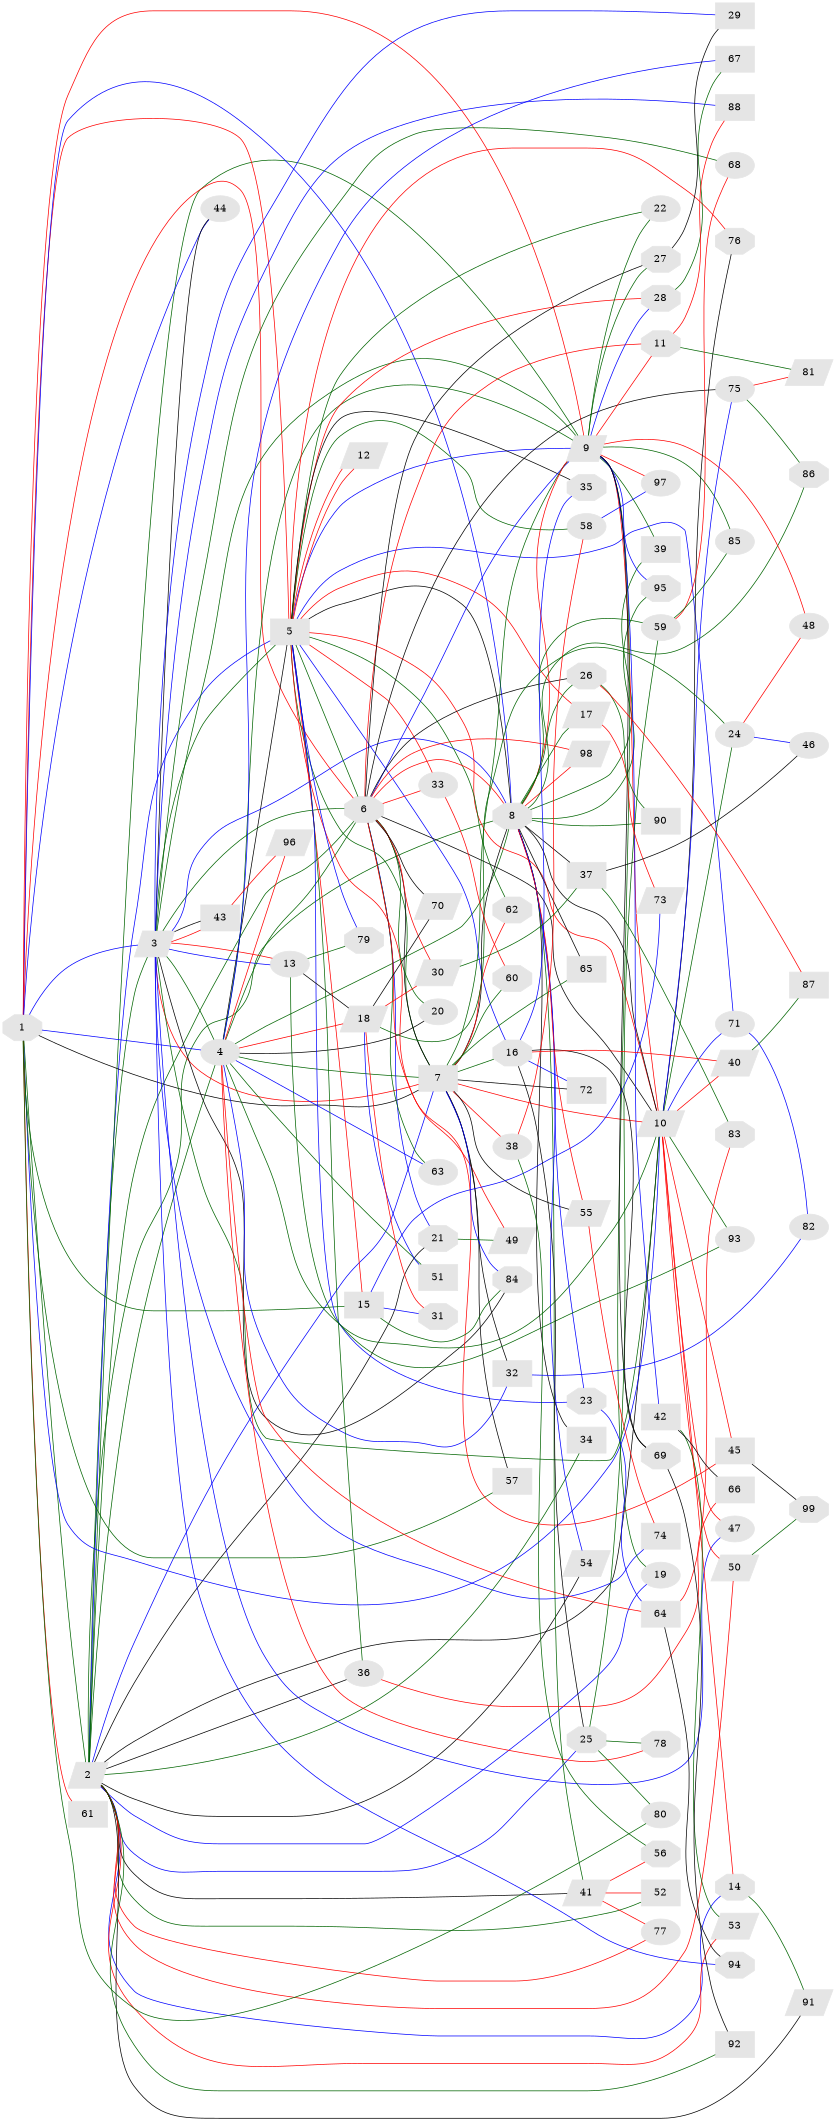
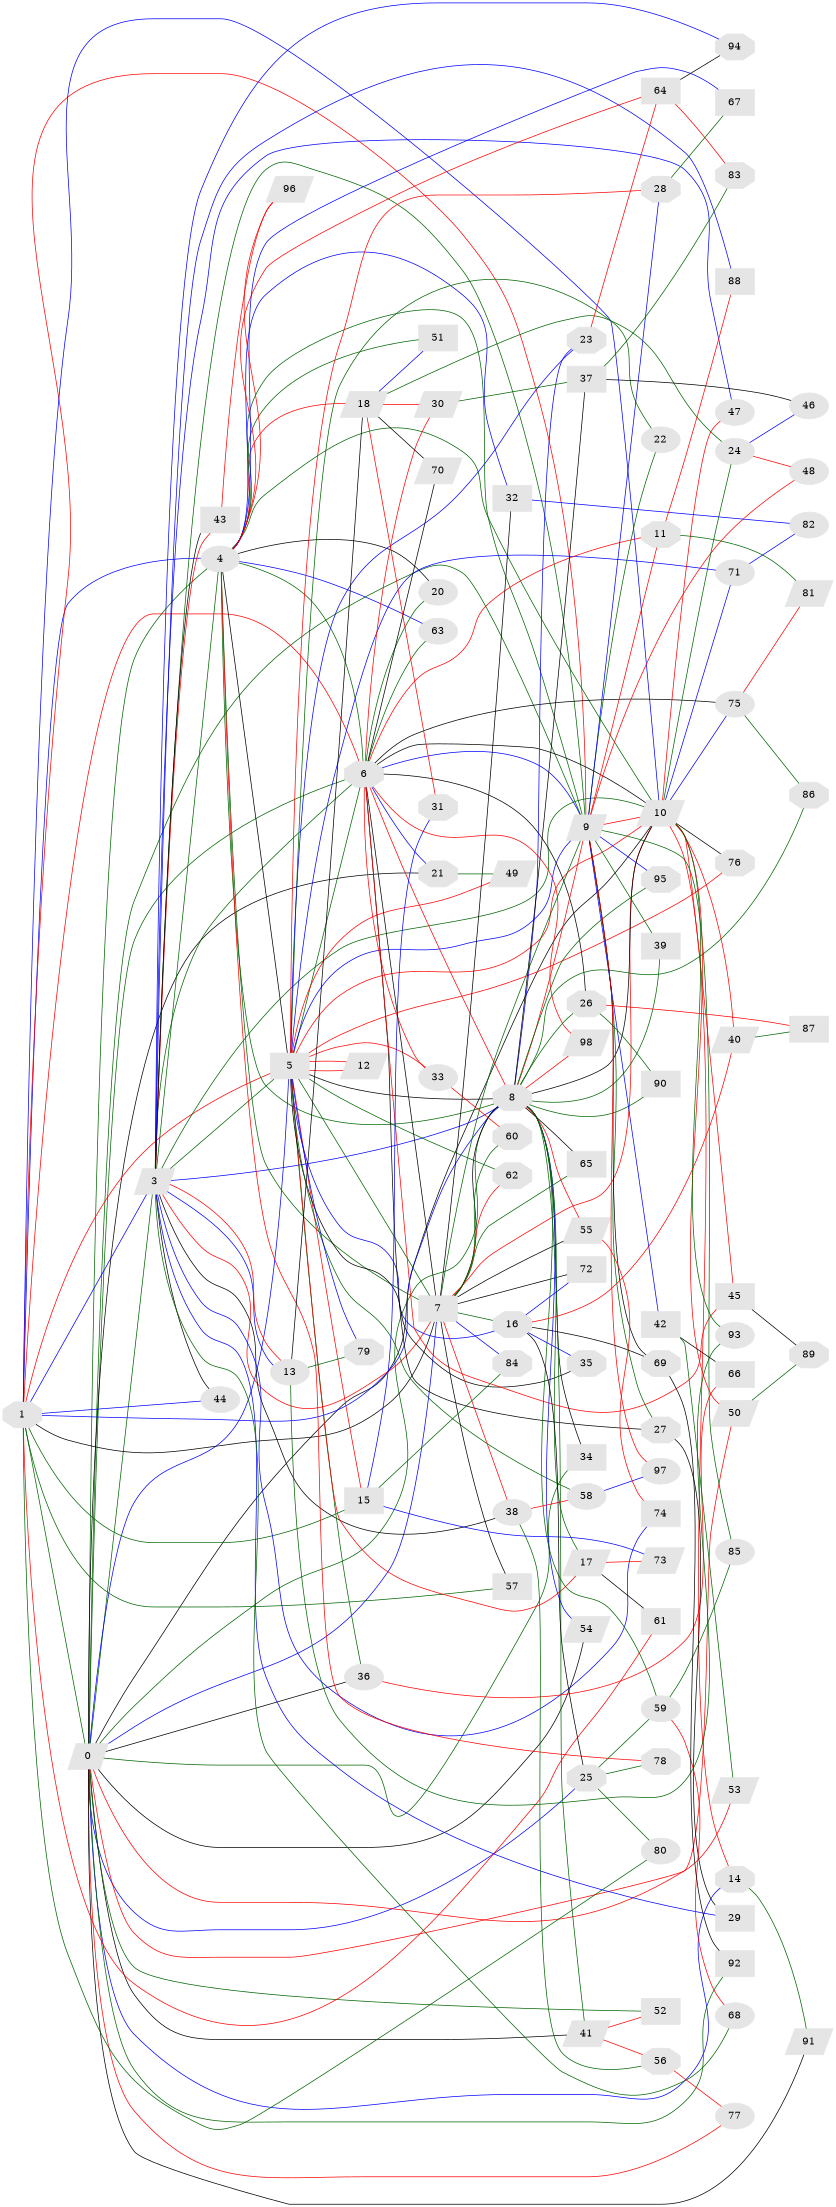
edge "3" -- "84": now "3" -- "38"
node "99": label "99" -> "89"
edge "23" -- "64": color blue -> red
node "19": removed
edge "17" -- "61": added
node "2": label "2" -> "0"
edge "41" -- "77": now "56" -- "77"
